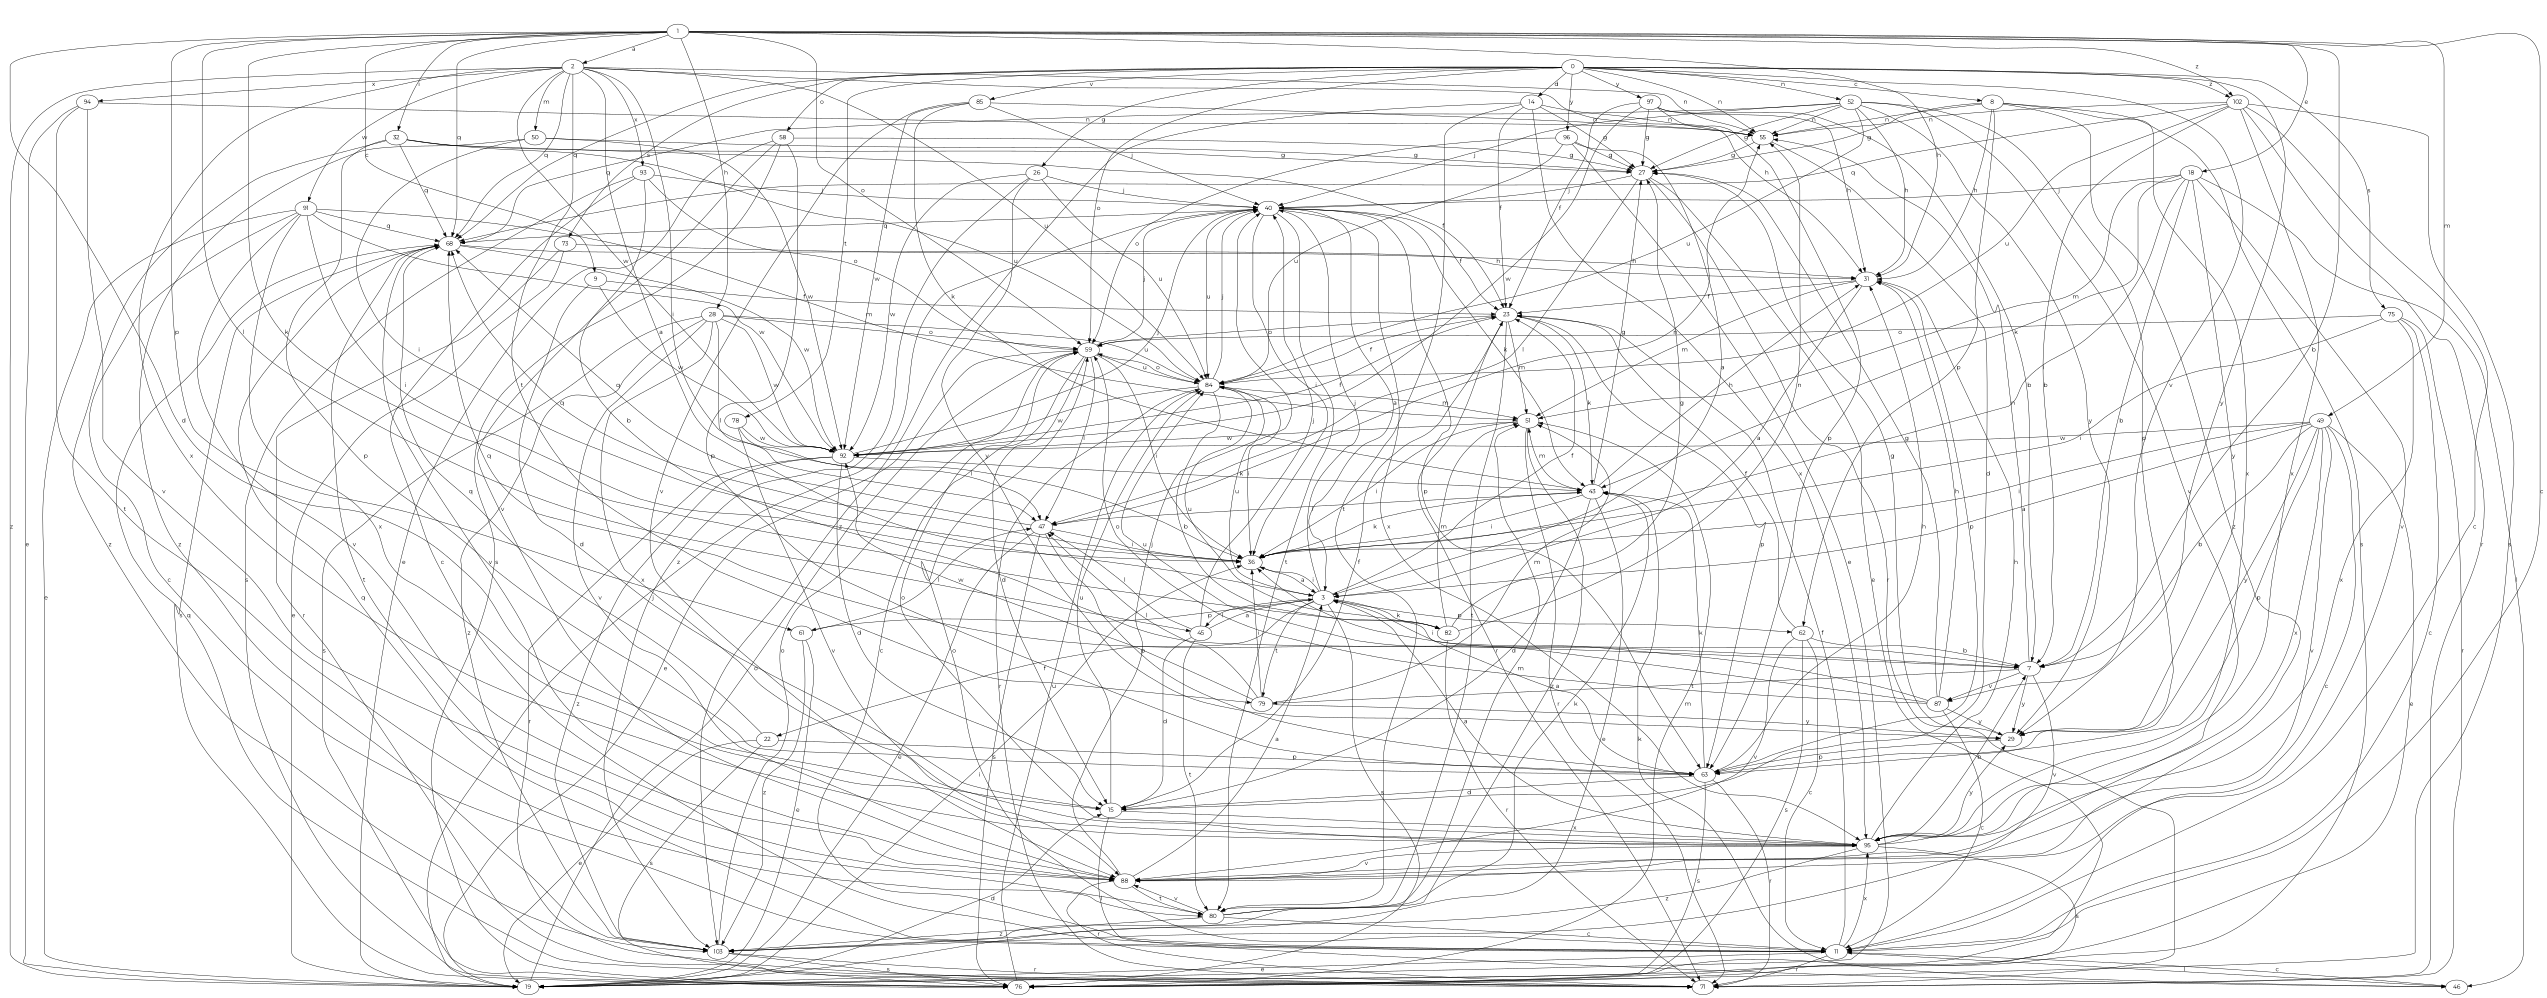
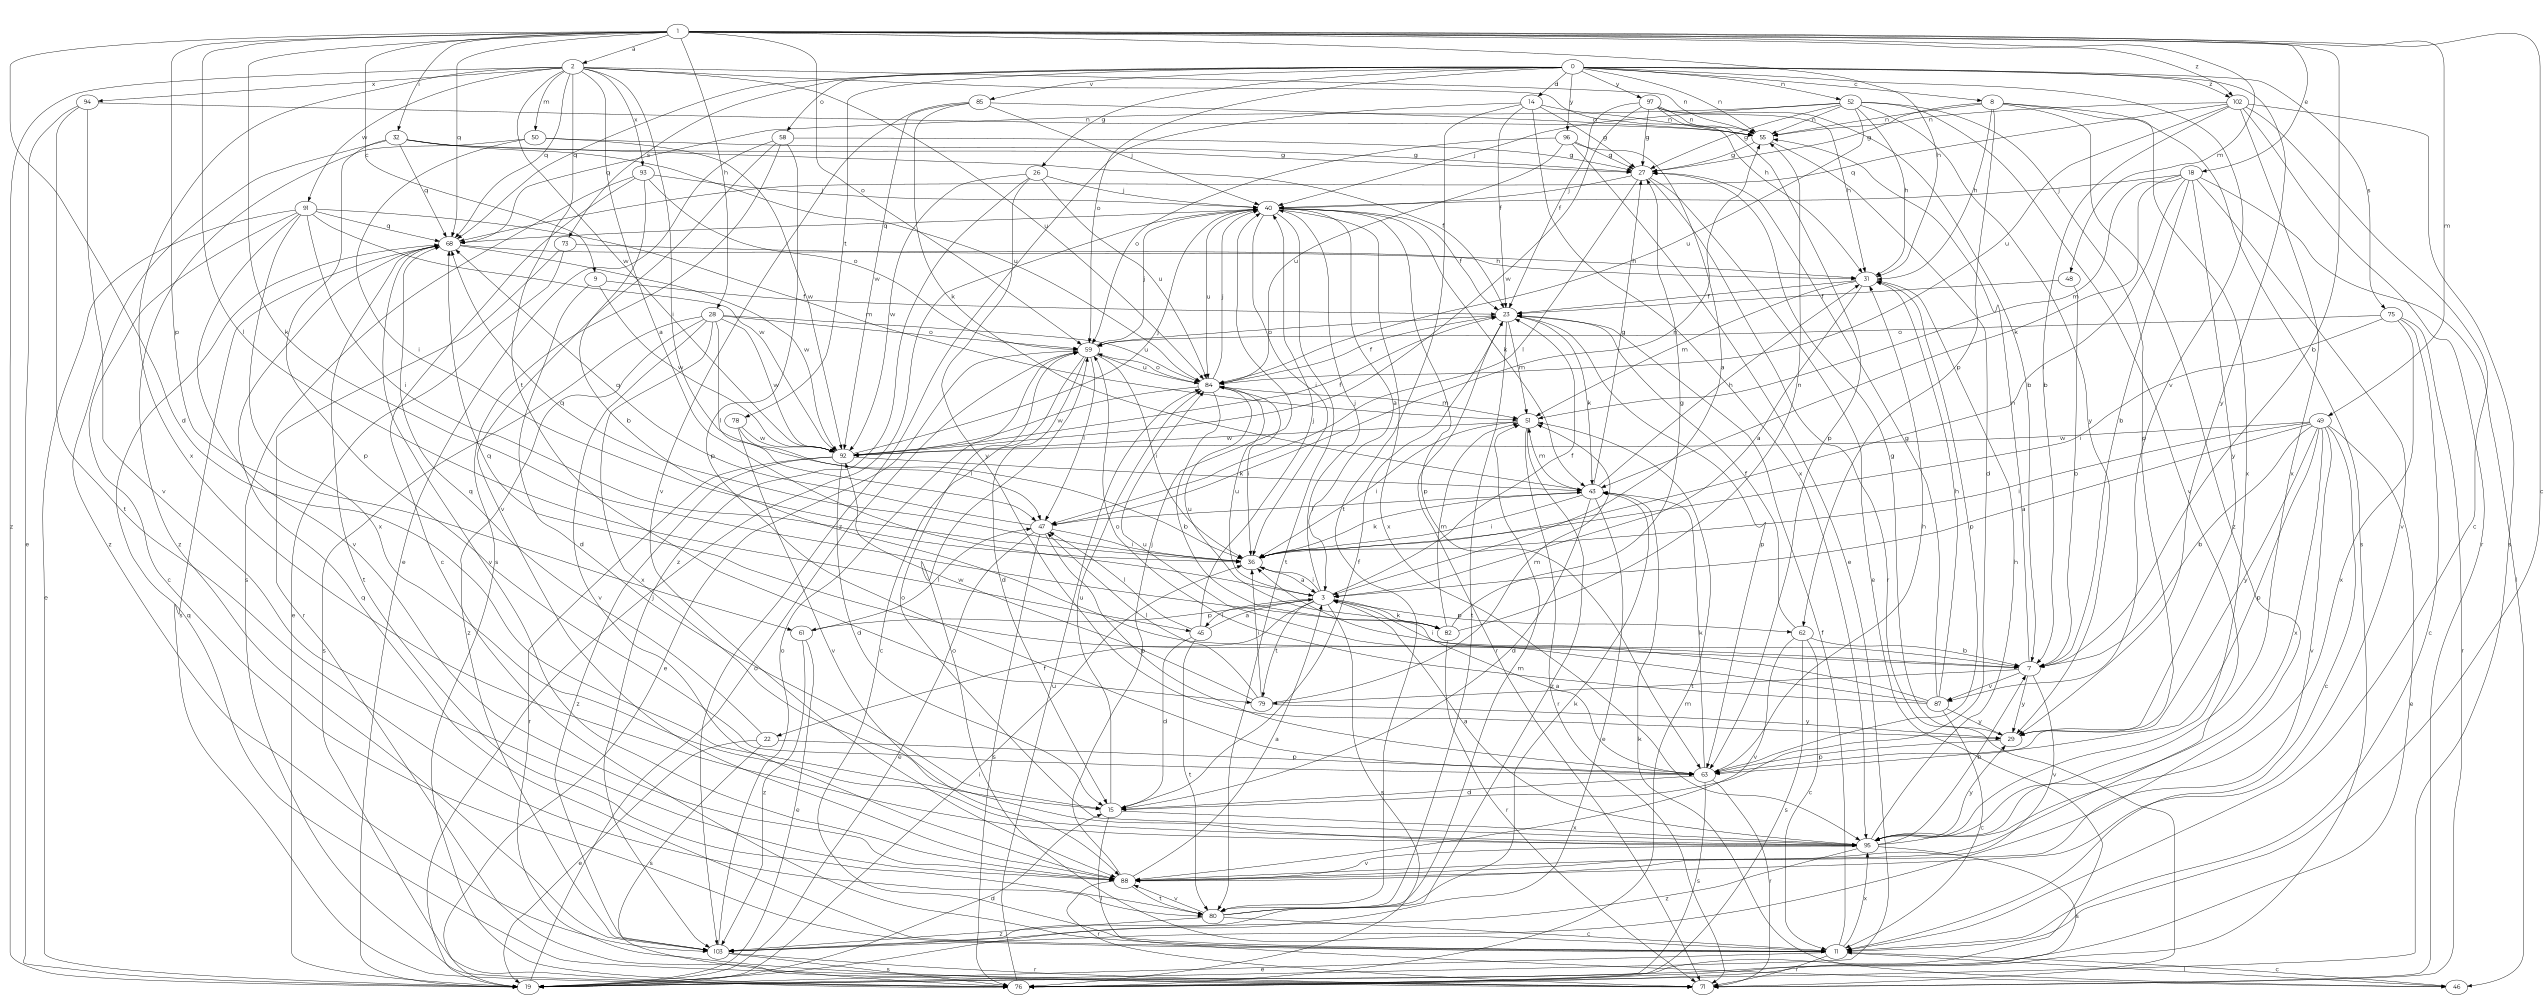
edge "97" -> "55": added, label "n"
node "48": added
edge "84" -> "71": removed, label "r"
